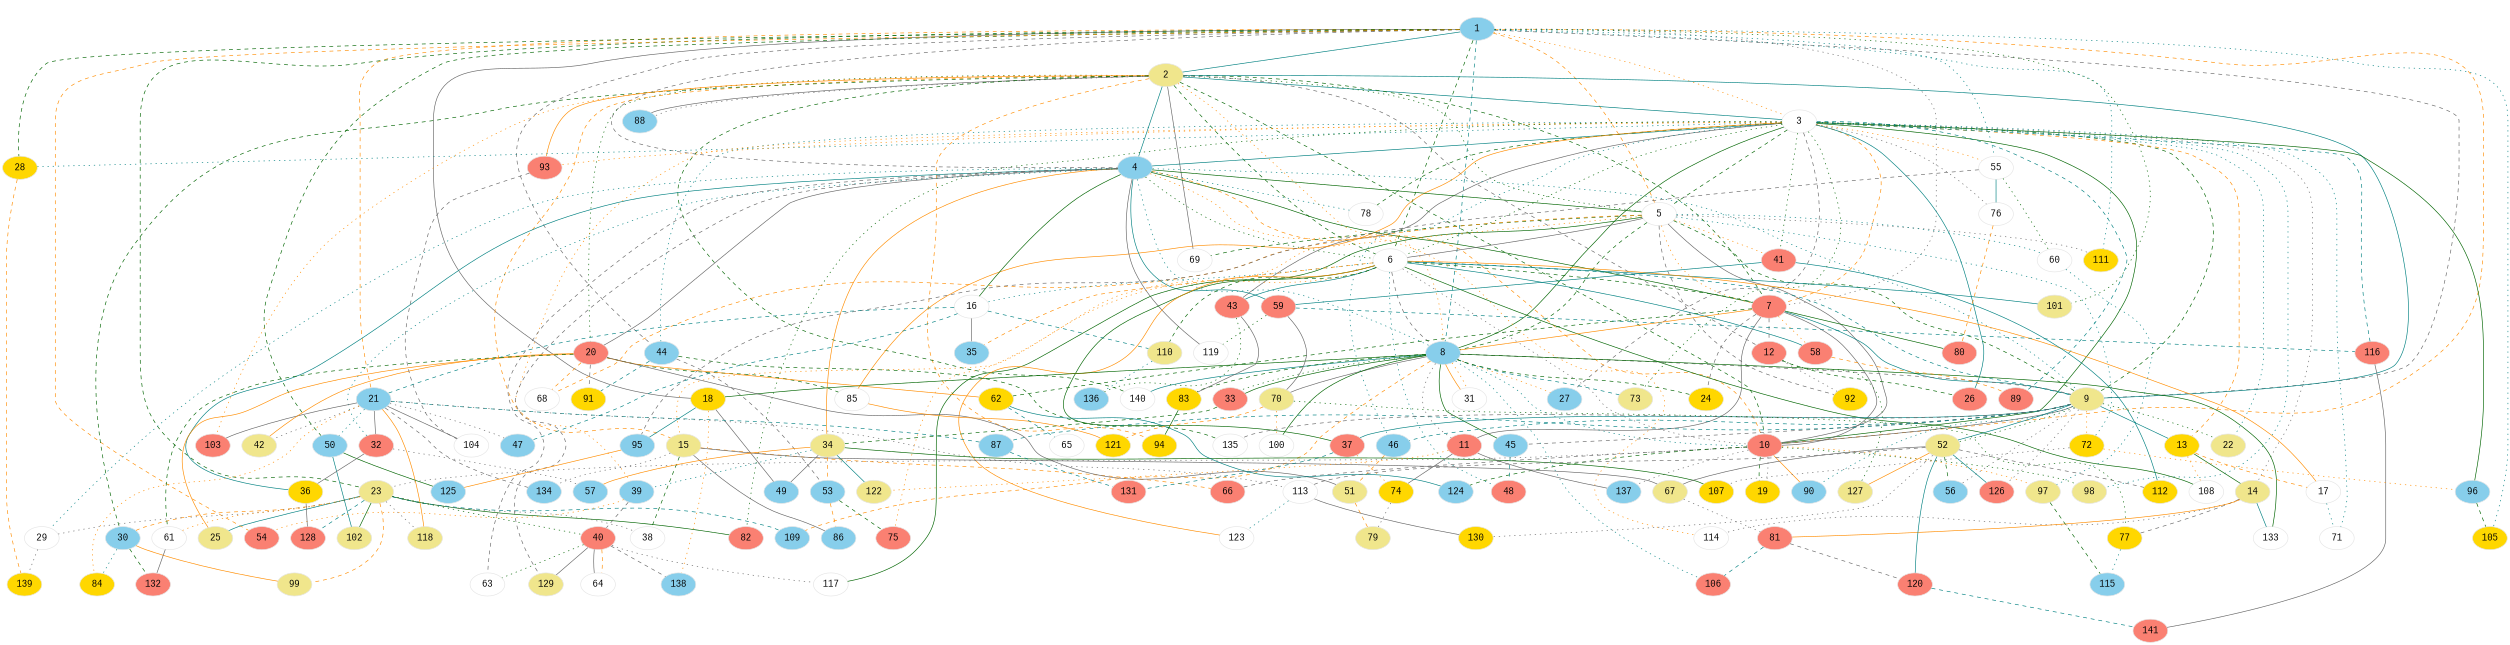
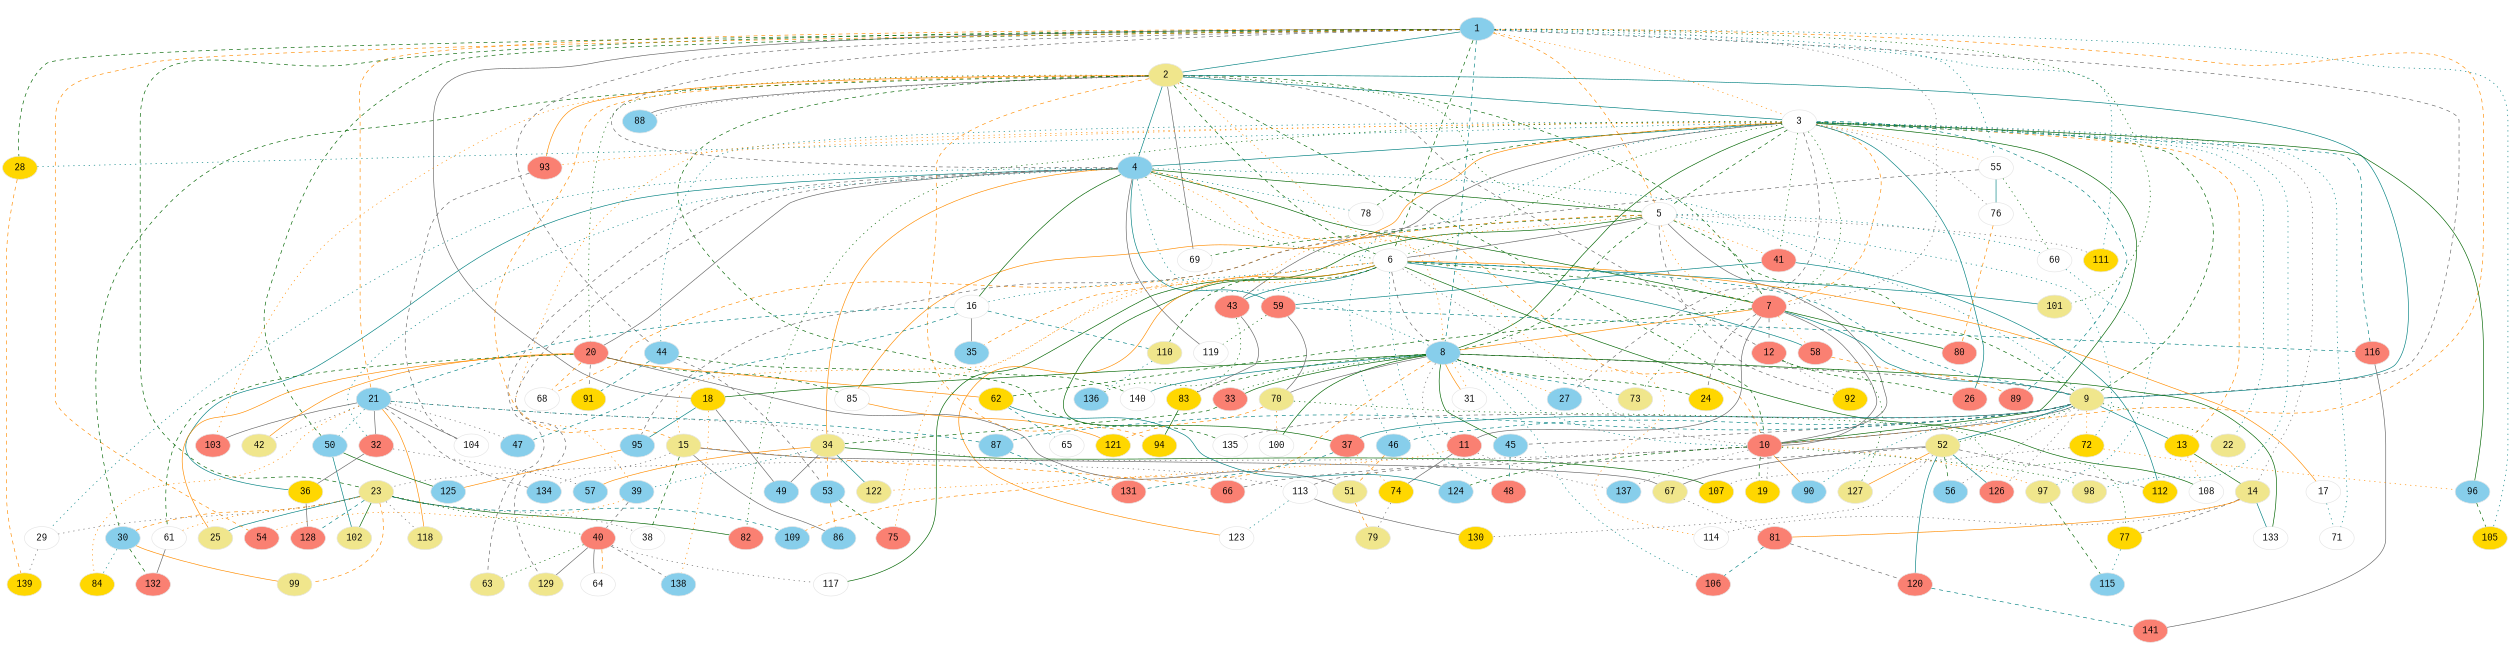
edge "13" -- "17": removed
edge "11" -- "137": style solid -> dotted
node "63": fillcolor white -> khaki
